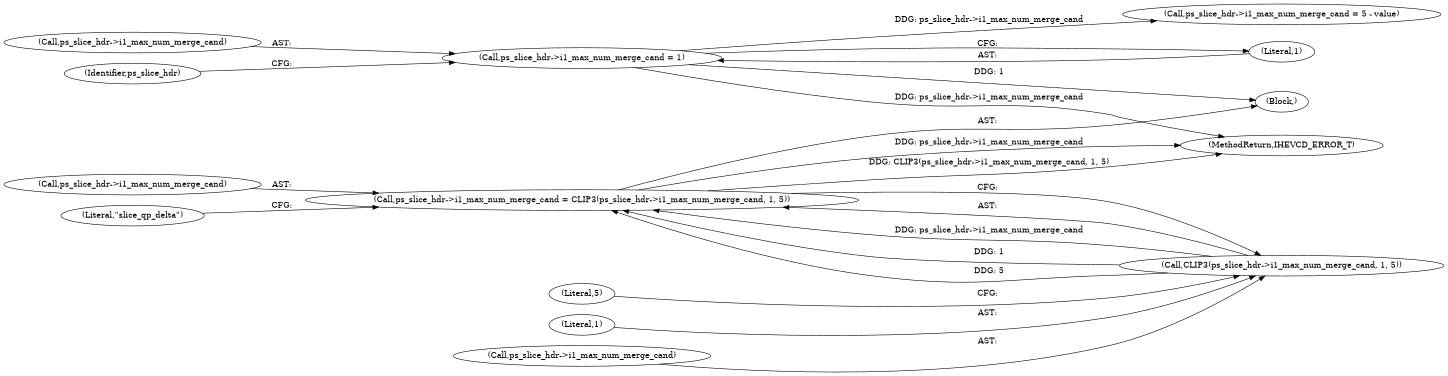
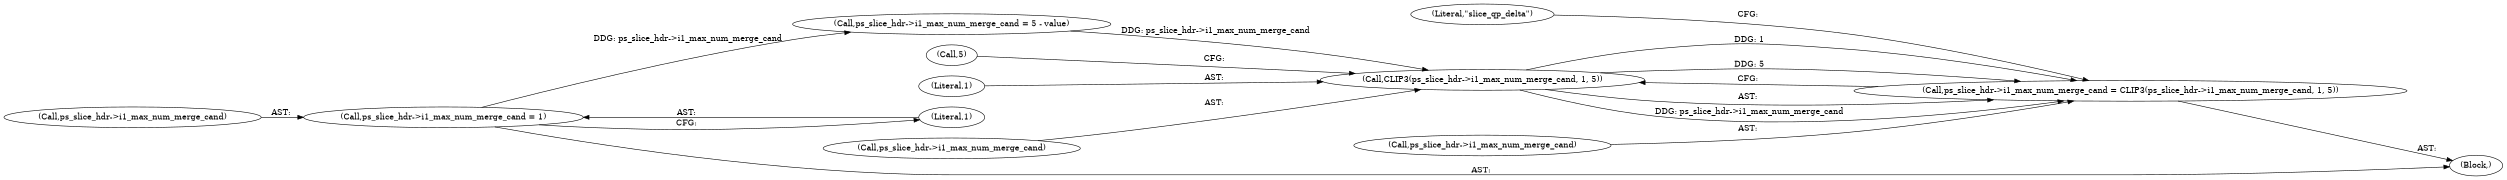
edge "(Call,ps_slice_hdr->i1_max_num_merge_cand = 5 - value)" -> "(Call,CLIP3(ps_slice_hdr->i1_max_num_merge_cand, 1, 5))": added, label "DDG: ps_slice_hdr->i1_max_num_merge_cand"
edge "(Call,ps_slice_hdr->i1_max_num_merge_cand = 1)" -> "(Block,)": label "DDG: 1" -> "AST: "
node "(Identifier,ps_slice_hdr)": removed
node "(MethodReturn,IHEVCD_ERROR_T)": removed
node "(Literal,5)": label "(Literal,5)" -> "(Call,5)"
